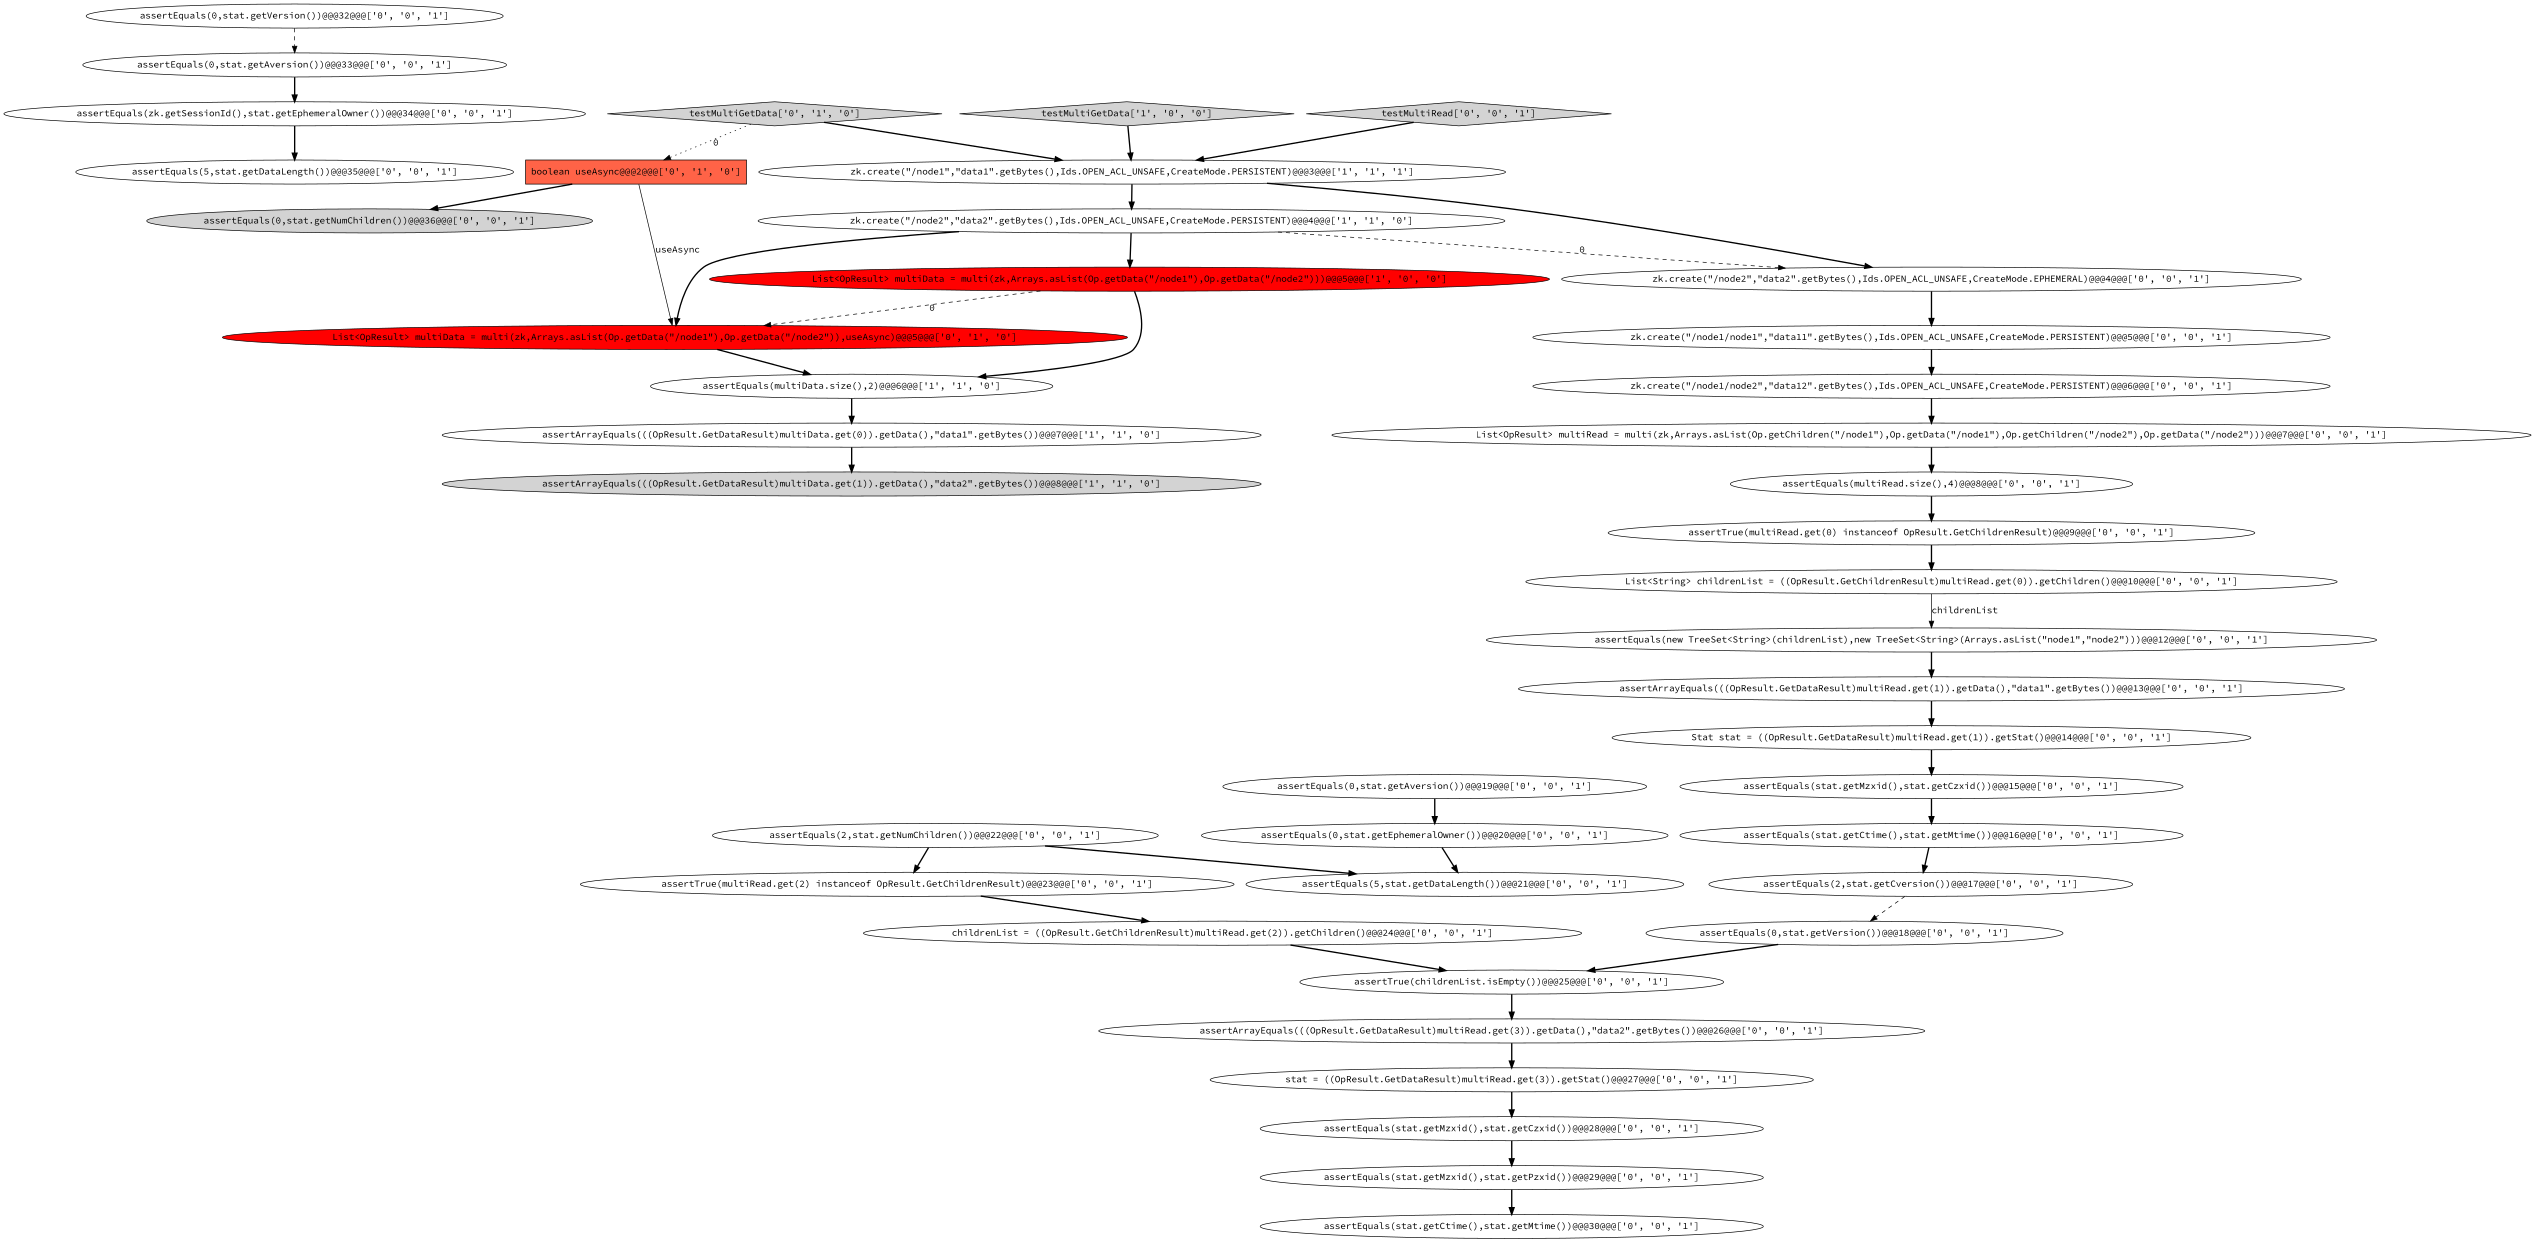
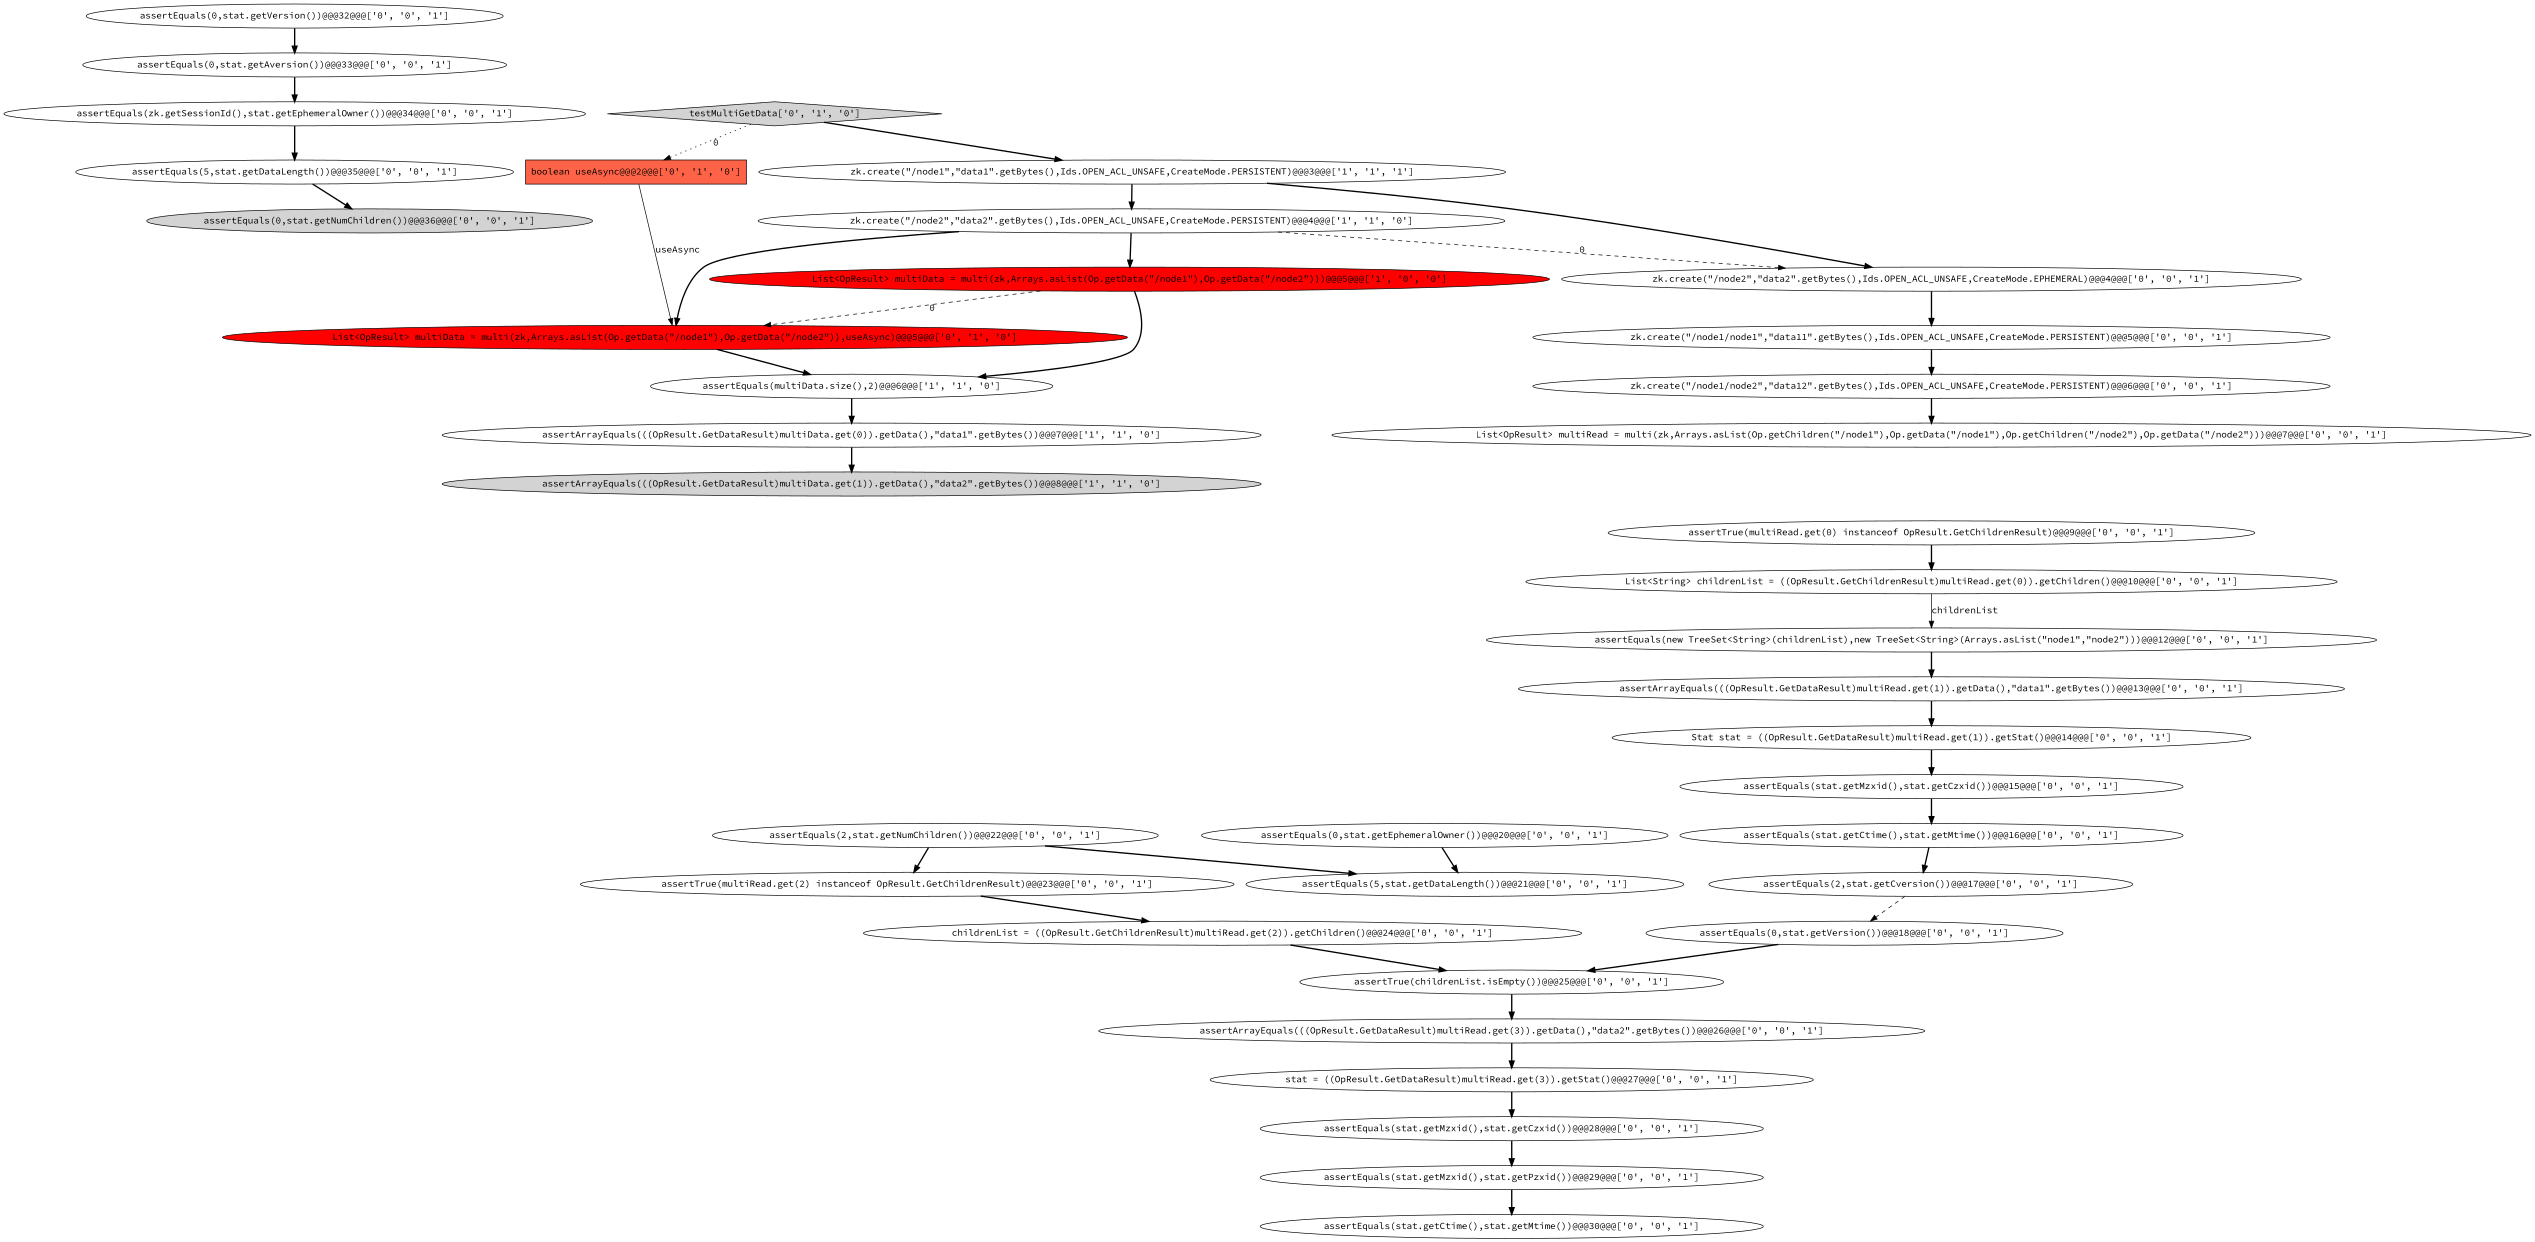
edge "assertEquals(0,stat.getVersion())@@@32@@@['0', '0', '1']" -> "assertEquals(0,stat.getAversion())@@@33@@@['0', '0', '1']": style dashed -> bold
node "testMultiGetData['1', '0', '0']": removed
node "testMultiRead['0', '0', '1']": removed
edge "boolean useAsync@@@2@@@['0', '1', '0']" -> "assertEquals(0,stat.getNumChildren())@@@36@@@['0', '0', '1']": now "assertEquals(5,stat.getDataLength())@@@35@@@['0', '0', '1']" -> "assertEquals(0,stat.getNumChildren())@@@36@@@['0', '0', '1']"
node "assertEquals(multiRead.size(),4)@@@8@@@['0', '0', '1']": removed
node "assertEquals(0,stat.getAversion())@@@19@@@['0', '0', '1']": removed
